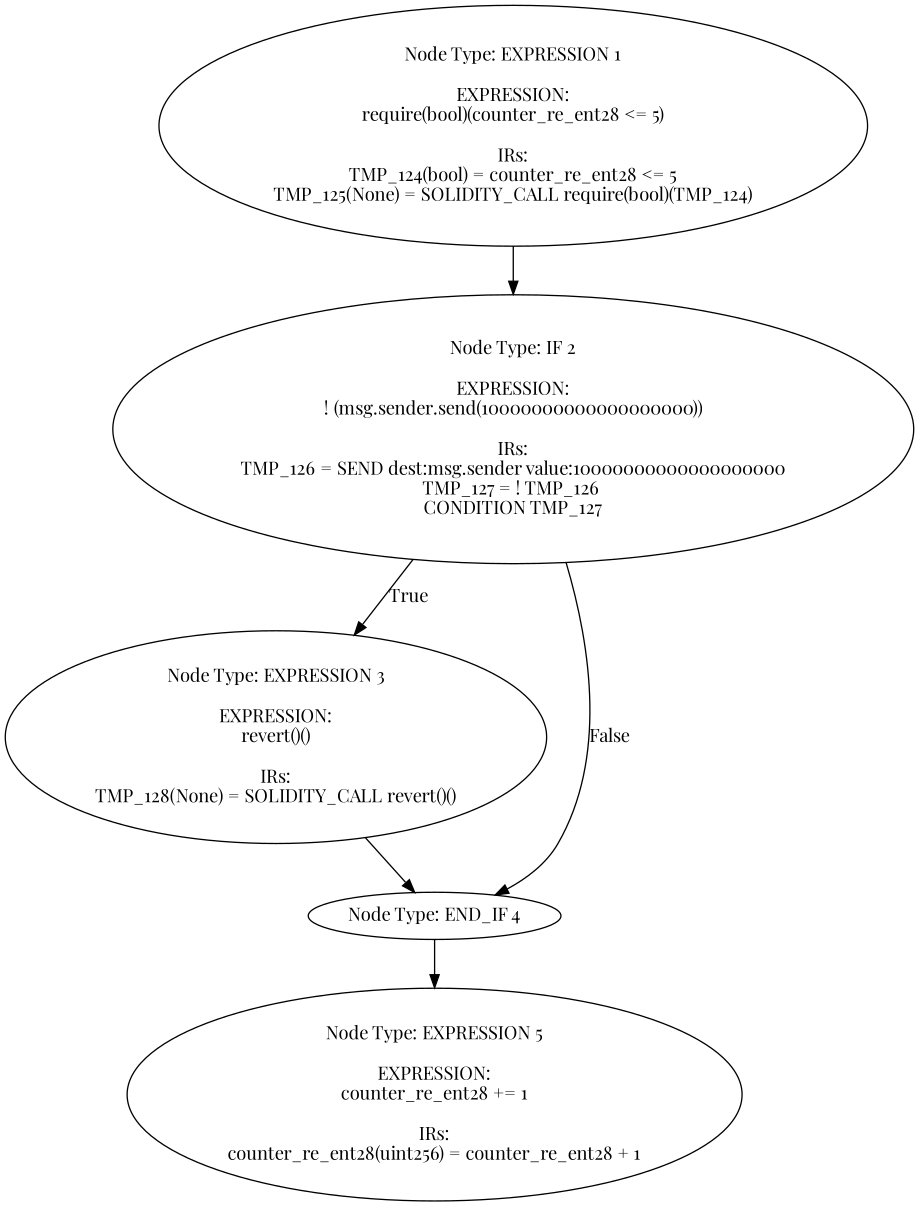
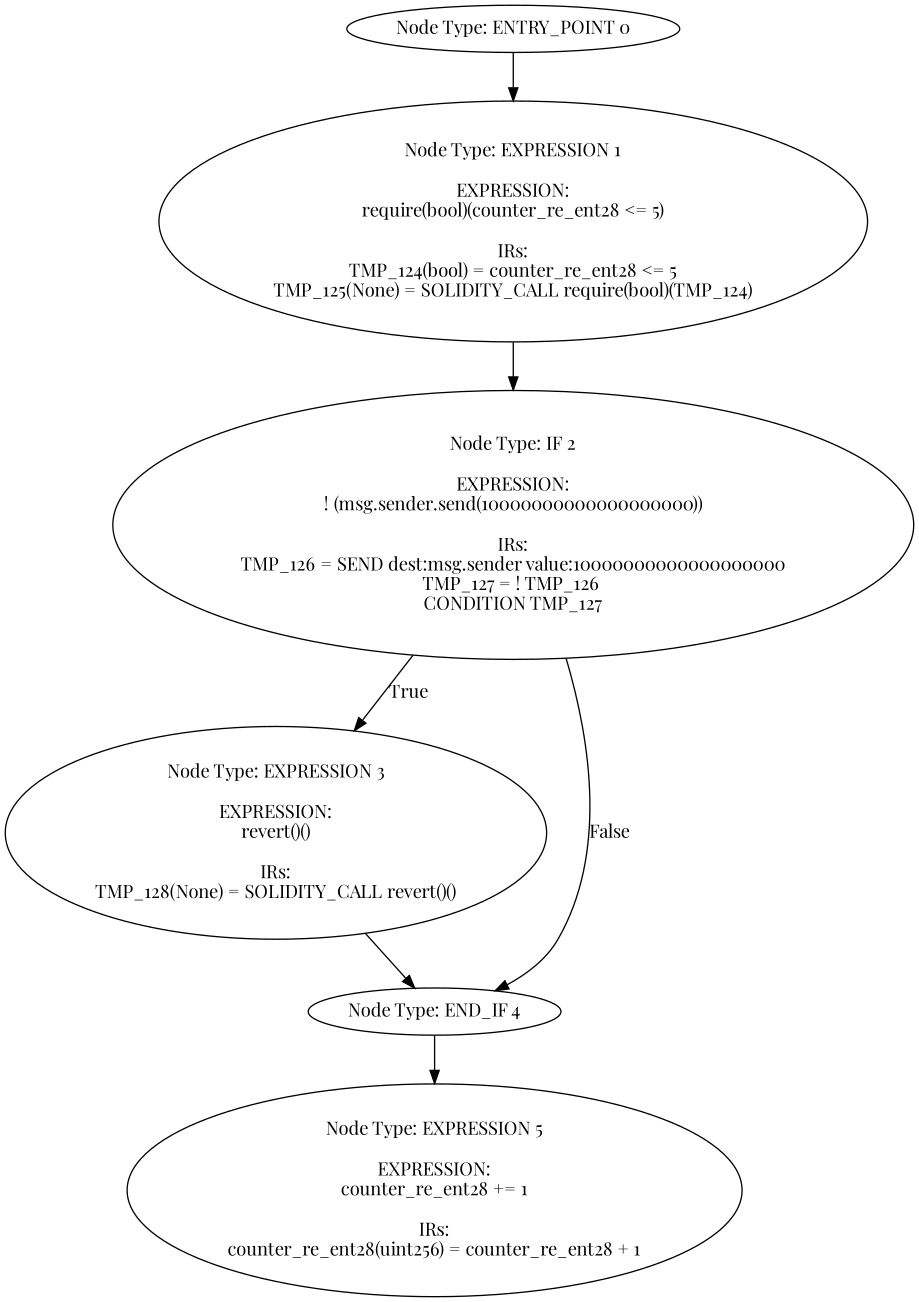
node "Node Type: ENTRY_POINT 0": added
